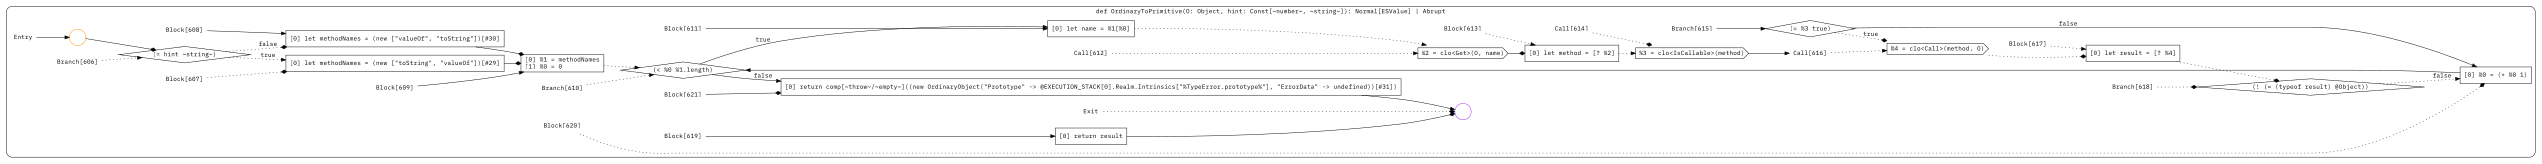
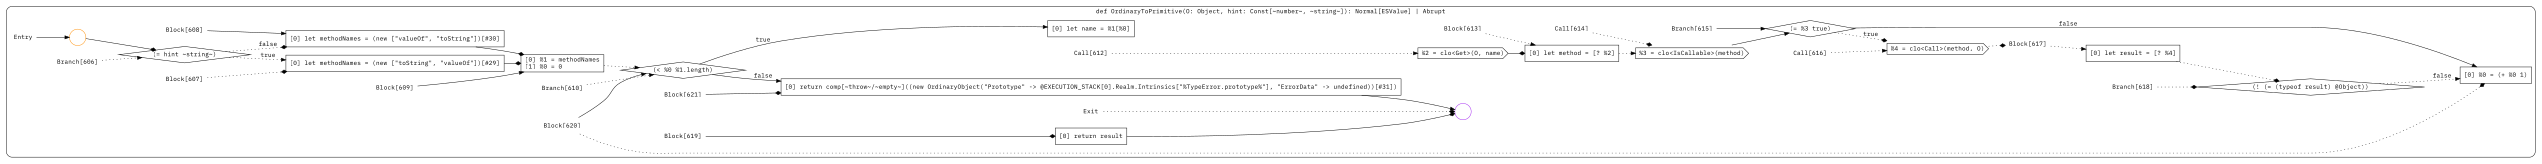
node "Block[611]": removed
edge "[0] let name = %1[%0]" -> "%2 = clo<Get>(O, name)": removed
edge "%3 = clo<IsCallable>(method)" -> "Call[616]": now "%3 = clo<IsCallable>(method)" -> "(= %3 true)"
edge "%4 = clo<Call>(method, O)" -> "[0] let result = [? %4]": now "%4 = clo<Call>(method, O)" -> "Block[617]"
edge "[0] %0 = (+ %0 1)" -> "(< %0 %1.length)": now "Block[620]" -> "(< %0 %1.length)"
edge "Block[619]" -> "[0] return result": arrowhead normal -> diamond
